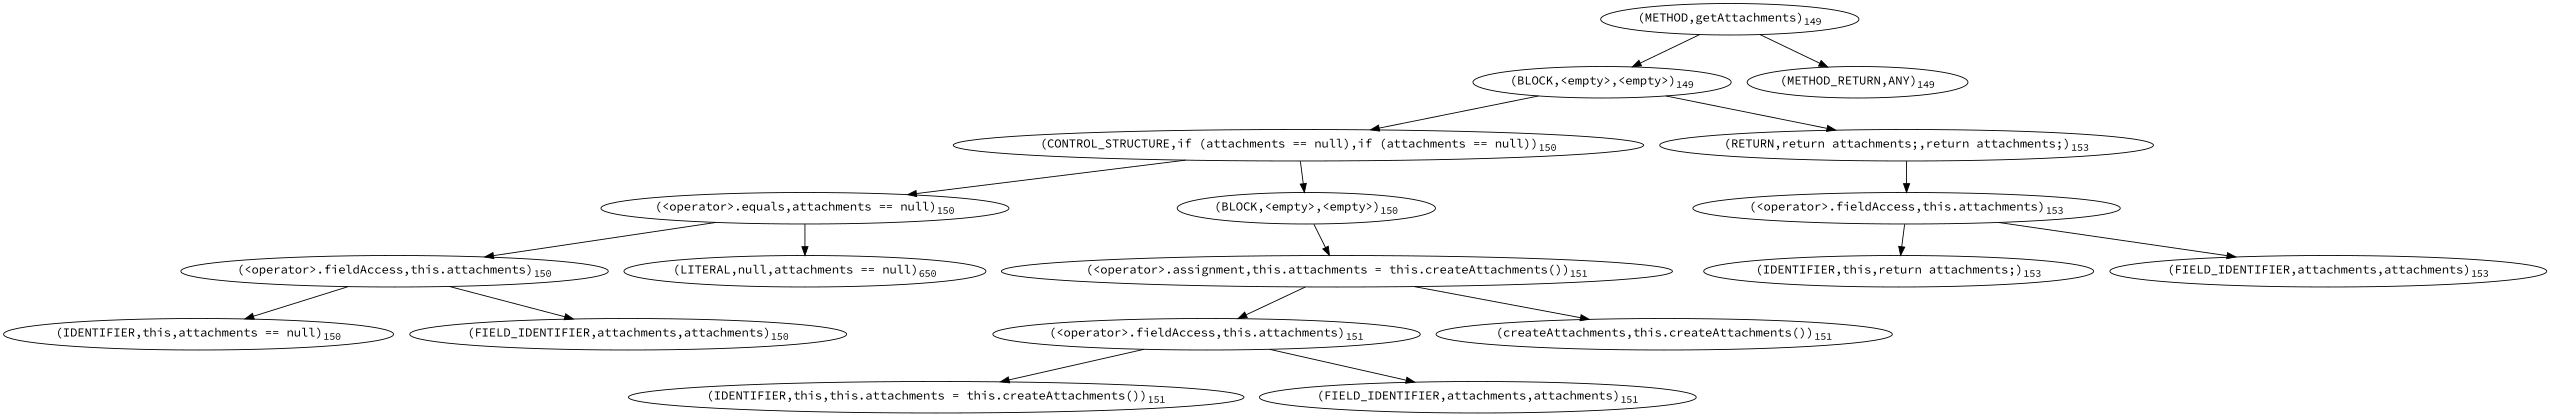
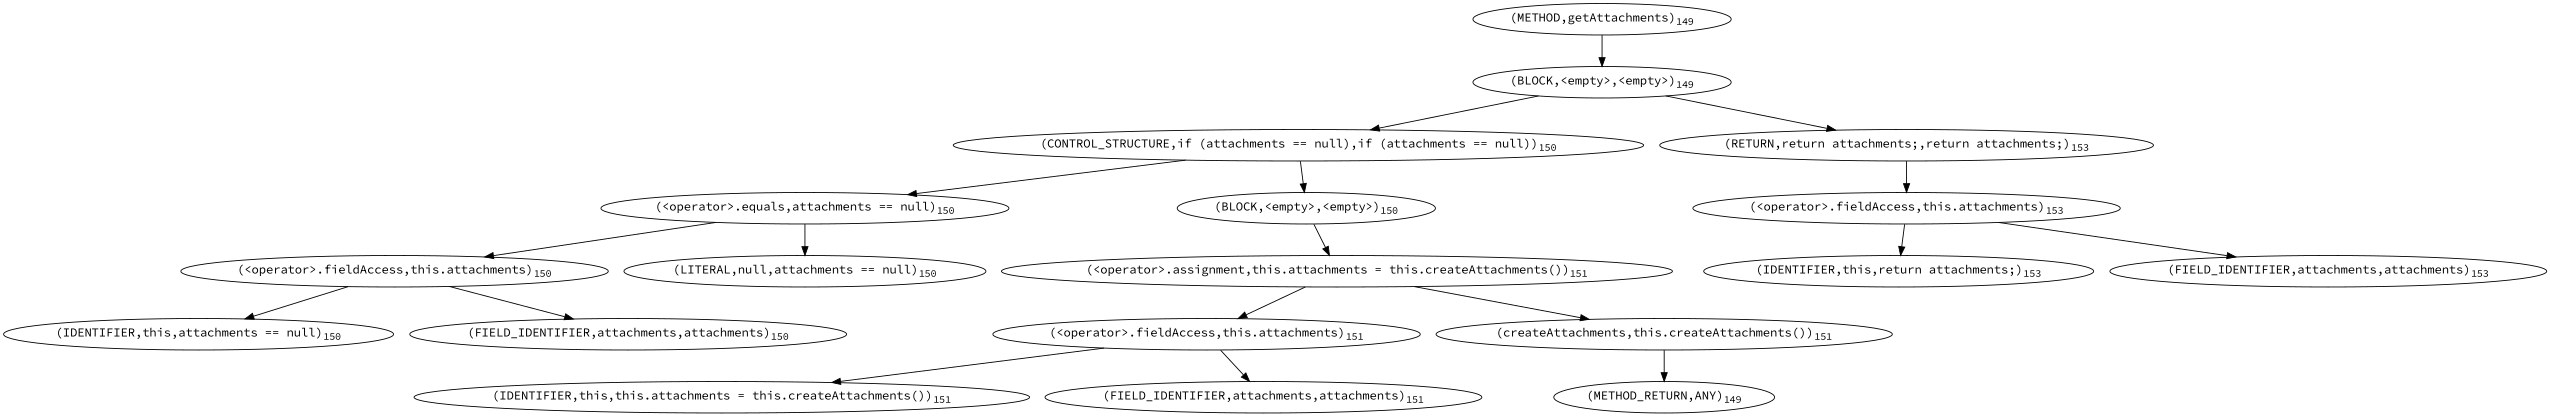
edge "(METHOD,getAttachments)" -> "(METHOD_RETURN,ANY)": now "(createAttachments,this.createAttachments())" -> "(METHOD_RETURN,ANY)"
node "(LITERAL,null,attachments == null)": text "650" -> "150"
